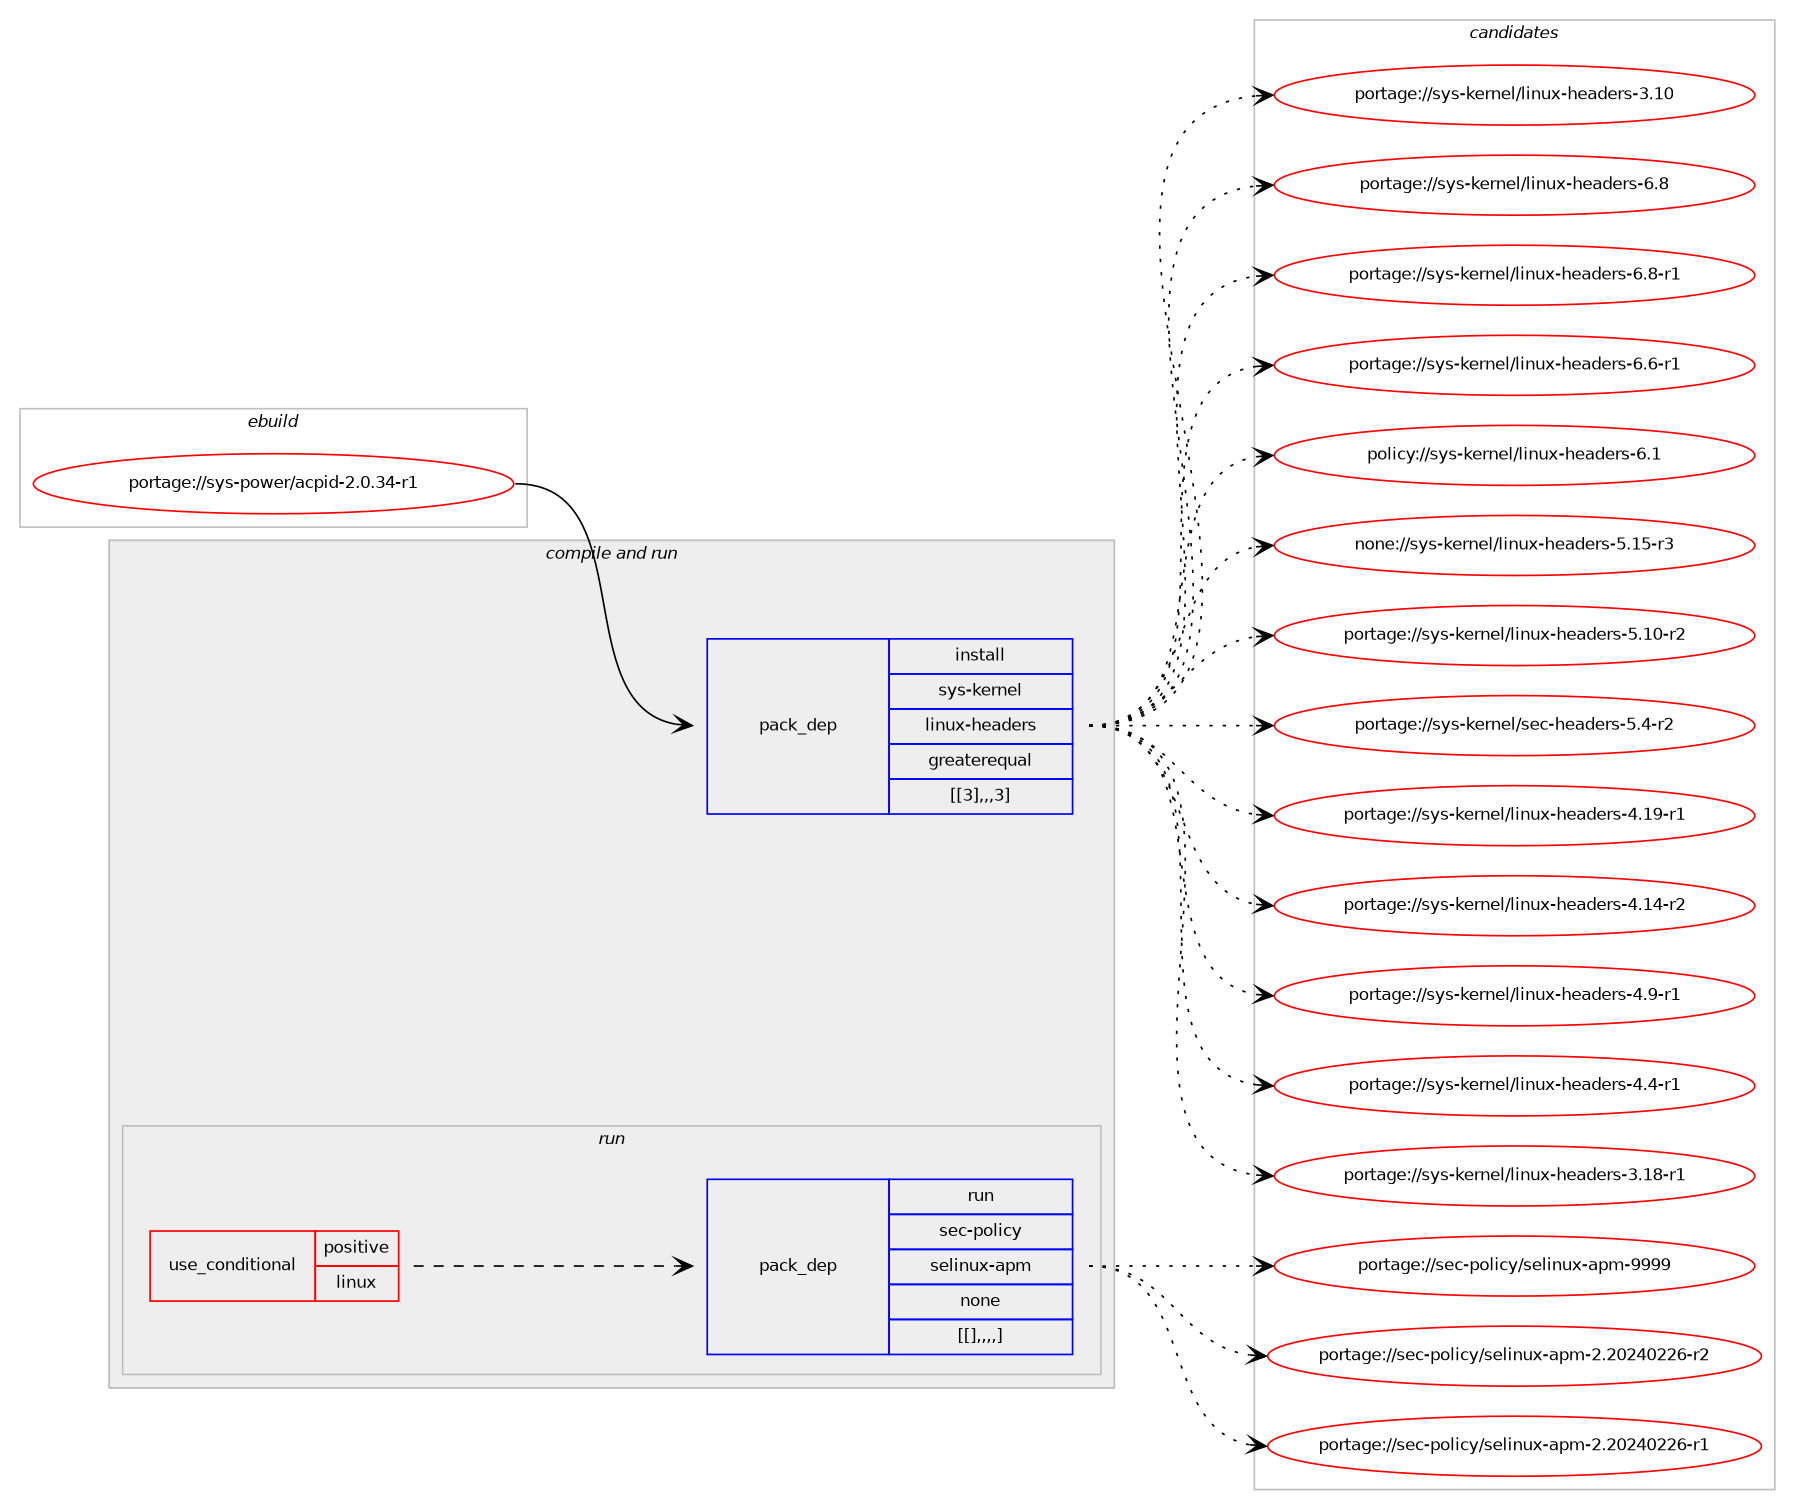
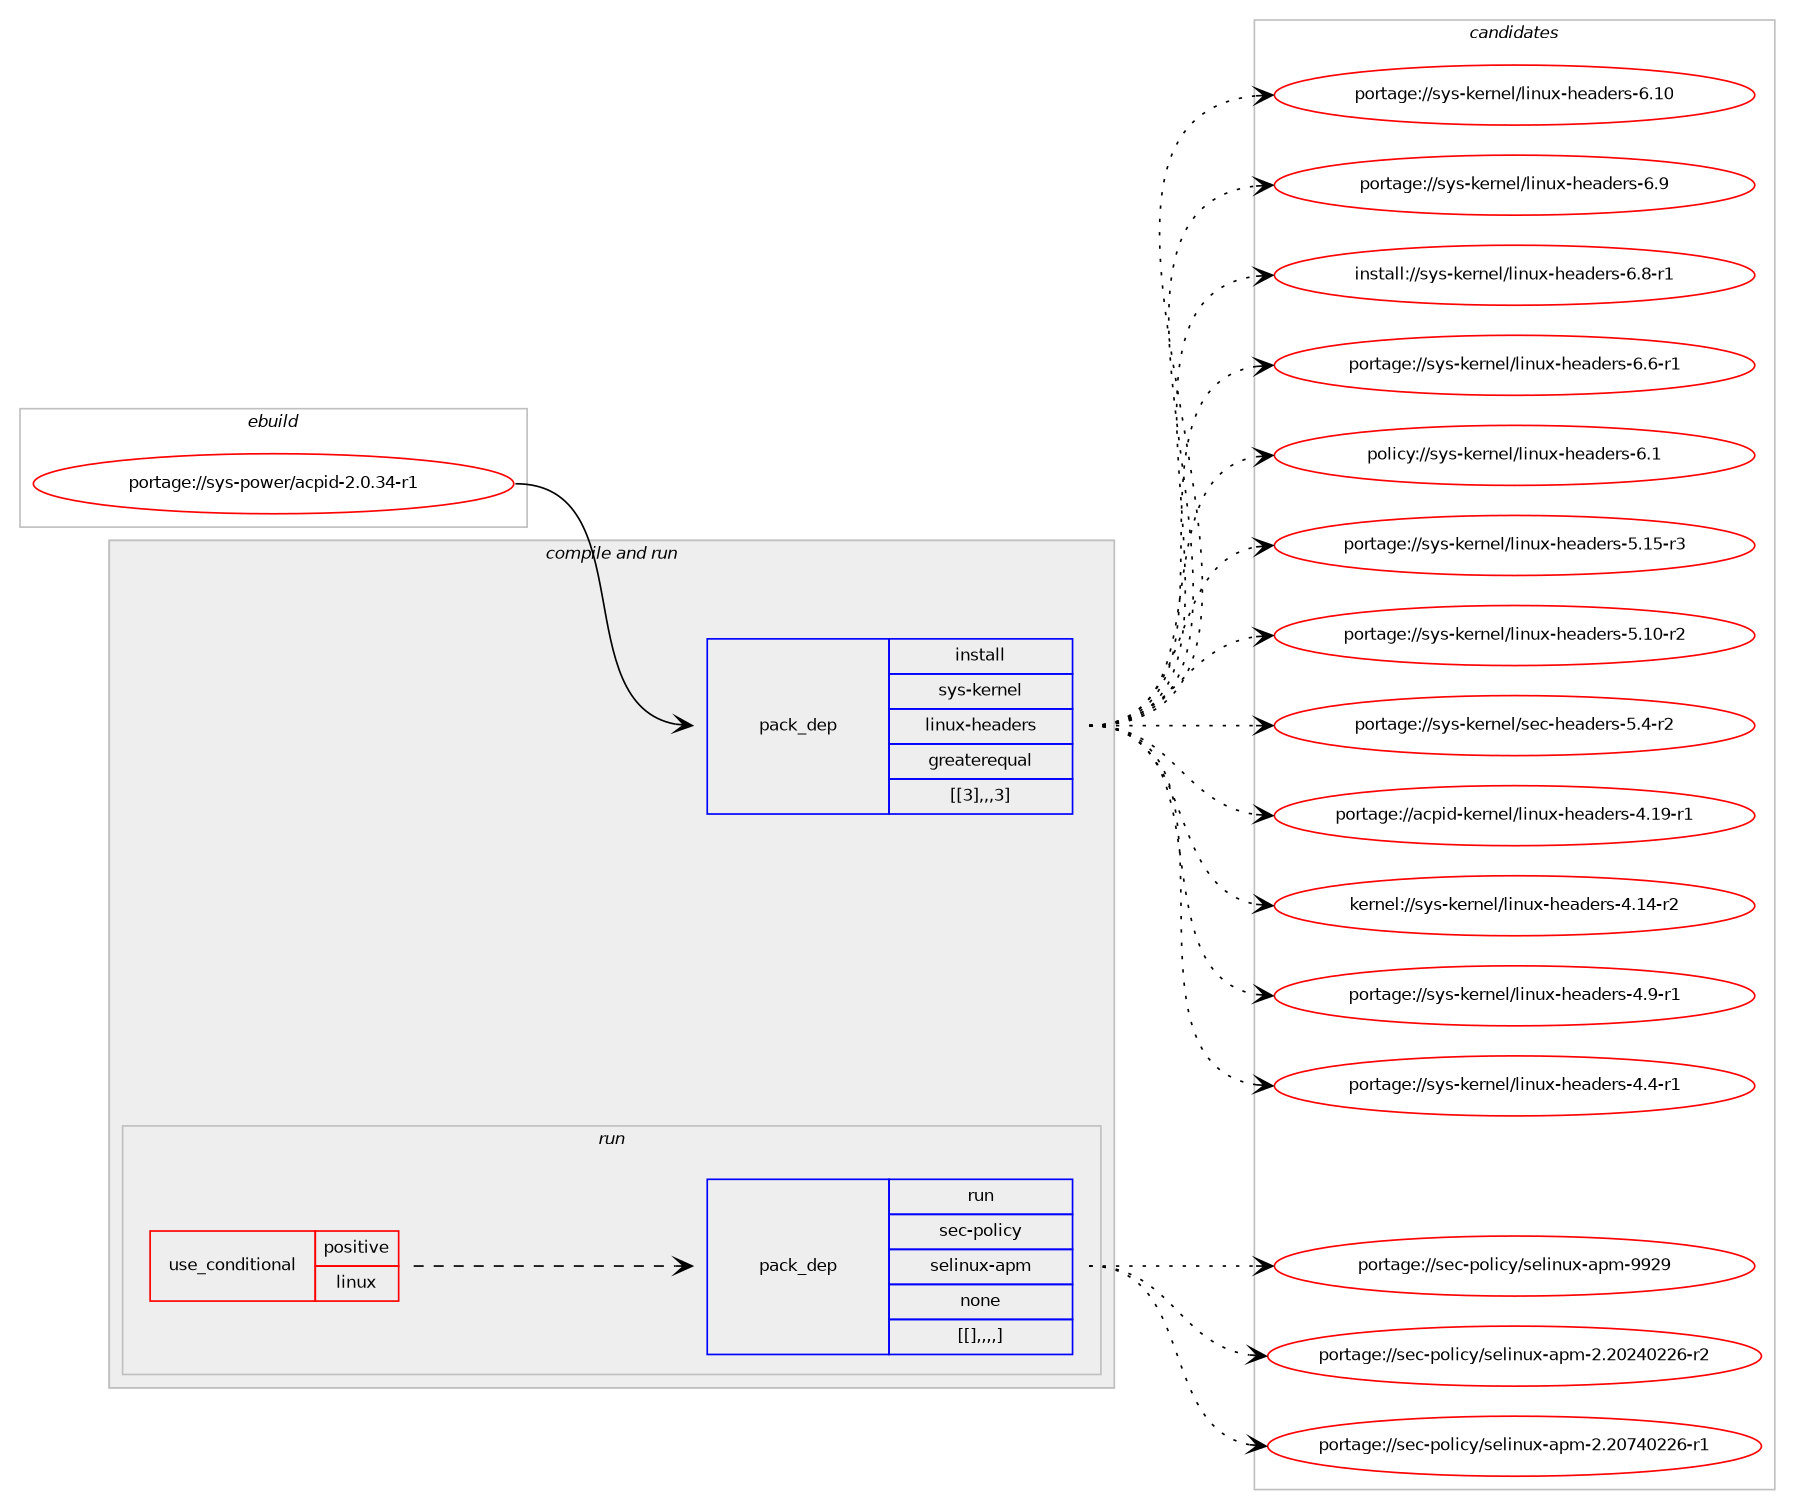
node "portage://sys-kernel/linux-headers-3.10": label "portage://sys-kernel/linux-headers-3.10" -> "portage://sys-kernel/linux-headers-6.10"
node "portage://sys-kernel/linux-headers-6.8": label "portage://sys-kernel/linux-headers-6.8" -> "portage://sys-kernel/linux-headers-6.9"
node "portage://sys-kernel/linux-headers-6.8-r1": label "portage://sys-kernel/linux-headers-6.8-r1" -> "install://sys-kernel/linux-headers-6.8-r1"
node "none://sys-kernel/linux-headers-5.15-r3": label "none://sys-kernel/linux-headers-5.15-r3" -> "portage://sys-kernel/linux-headers-5.15-r3"
node "portage://sys-kernel/linux-headers-4.19-r1": label "portage://sys-kernel/linux-headers-4.19-r1" -> "portage://acpid-kernel/linux-headers-4.19-r1"
node "portage://sys-kernel/linux-headers-4.14-r2": label "portage://sys-kernel/linux-headers-4.14-r2" -> "kernel://sys-kernel/linux-headers-4.14-r2"
node "portage://sys-kernel/linux-headers-3.18-r1": removed
node "portage://sec-policy/selinux-apm-9999": label "portage://sec-policy/selinux-apm-9999" -> "portage://sec-policy/selinux-apm-9929"
node "portage://sec-policy/selinux-apm-2.20240226-r1": label "portage://sec-policy/selinux-apm-2.20240226-r1" -> "portage://sec-policy/selinux-apm-2.20740226-r1"
